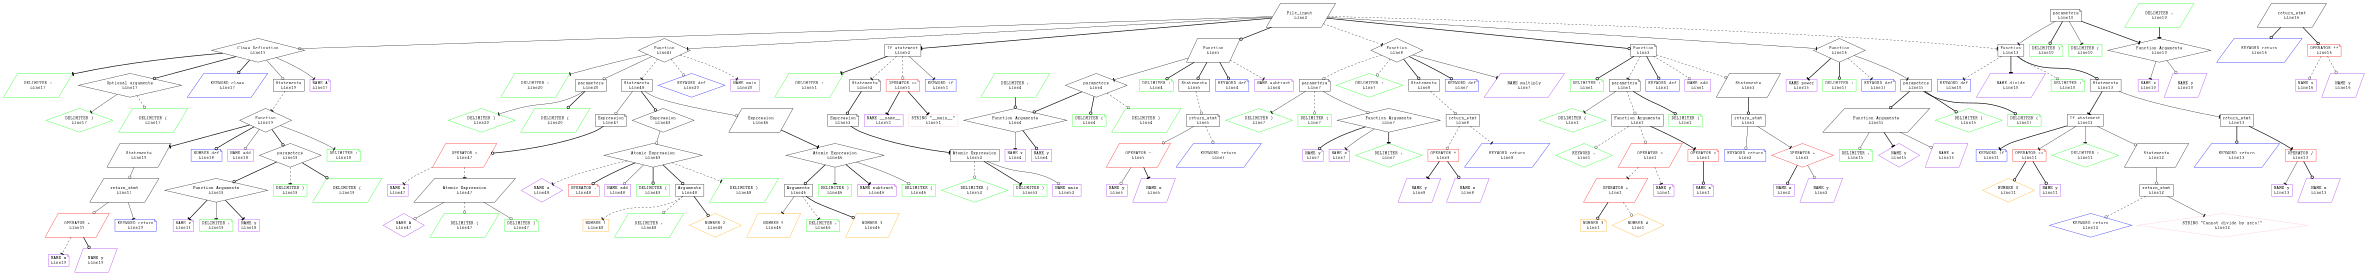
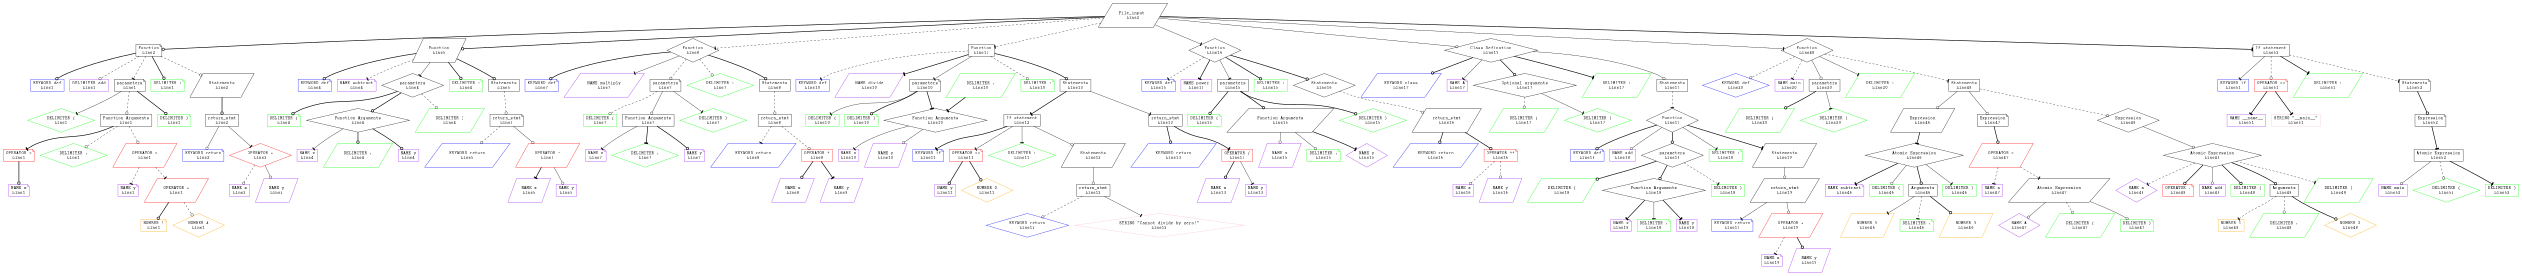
edge "parameters Line10" -> "Function Line13": reversed
node "Statements Line16": added
node "NAME add Line1": label "NAME add Line1" -> "DELIMITER add Line1"
edge "Statements Line48" -> "Expression Line48": style bold -> dashed
edge "DELIMITER , Line4" -> "Function Arguments Line4": reversed
node "Function Arguments Line7": shape diamond -> box
node "NUMBER def Line18": label "NUMBER def Line18" -> "KEYWORD def Line18"
node "KEYWORD , Line1": label "KEYWORD , Line1" -> "DELIMITER , Line1"
edge "OPERATOR + Line2" -> "NAME x Line2": style bold -> dashed
